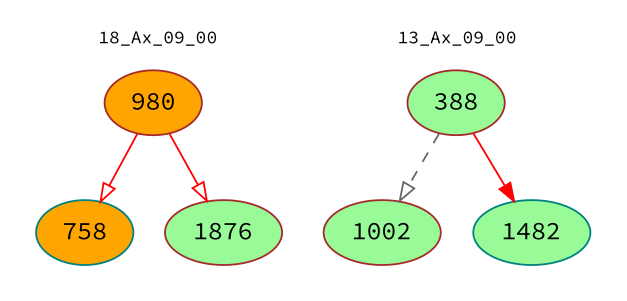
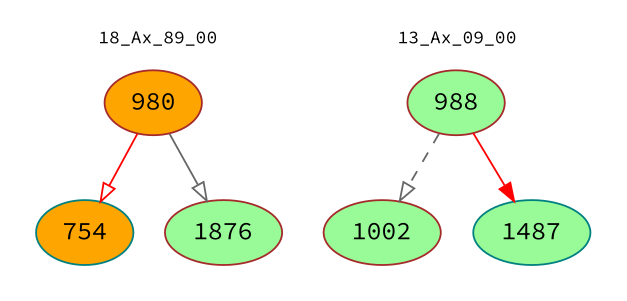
cluster "18_Ax_09_00": label "18_Ax_09_00" -> "18_Ax_89_00"
node "388": label "388" -> "988"
edge "980" -> "1876": color red -> gray40
node "758": label "758" -> "754"
node "1482": label "1482" -> "1487"
